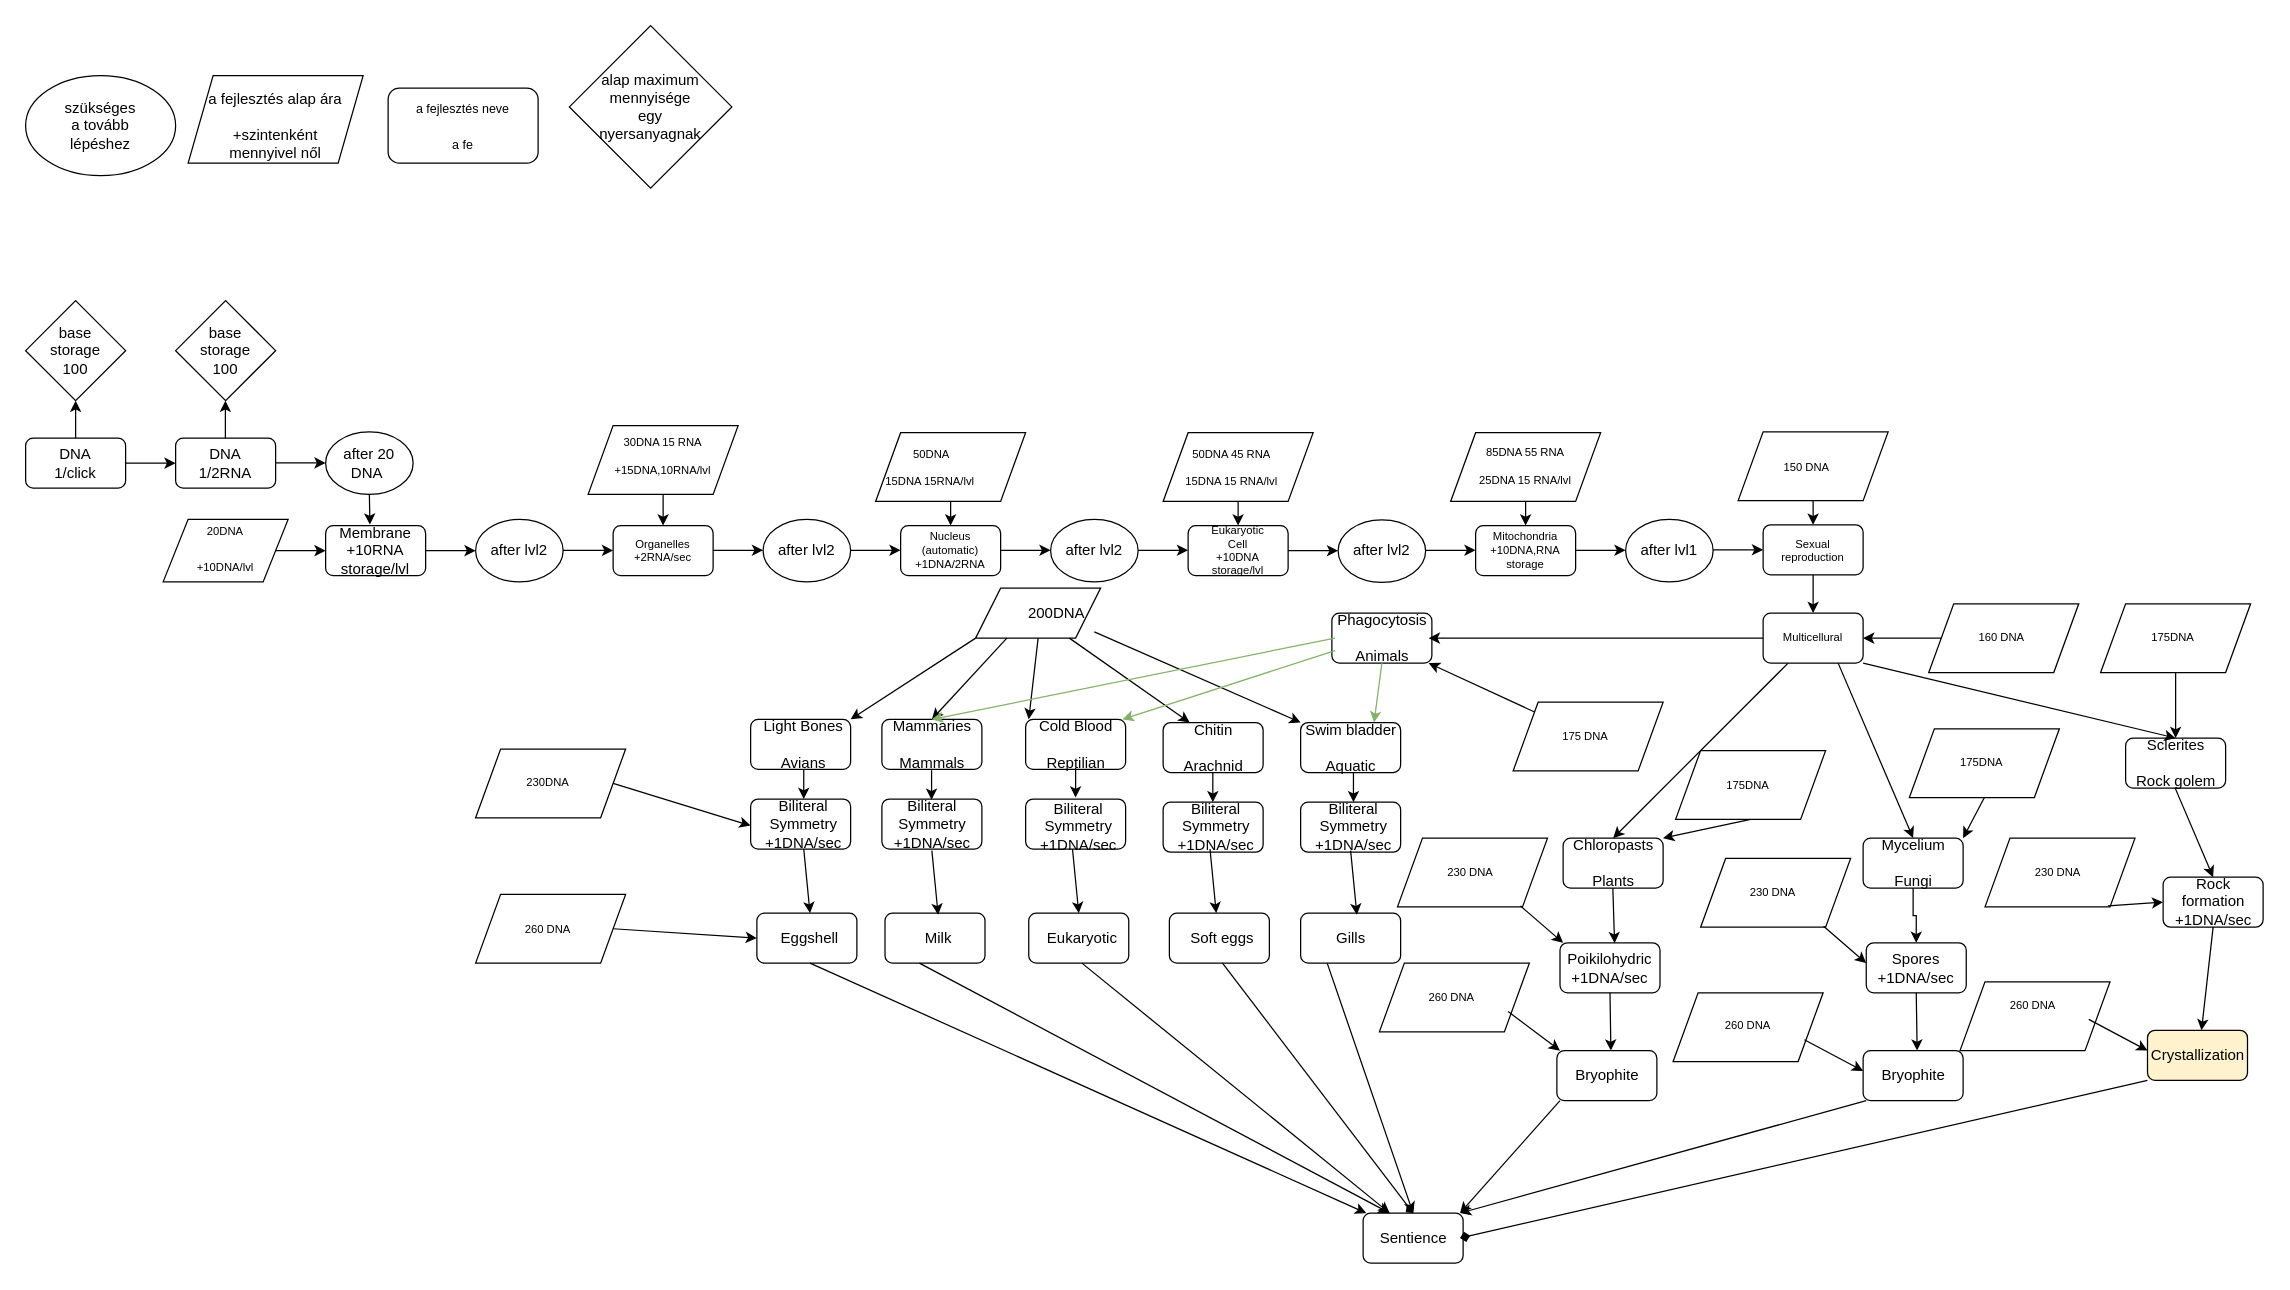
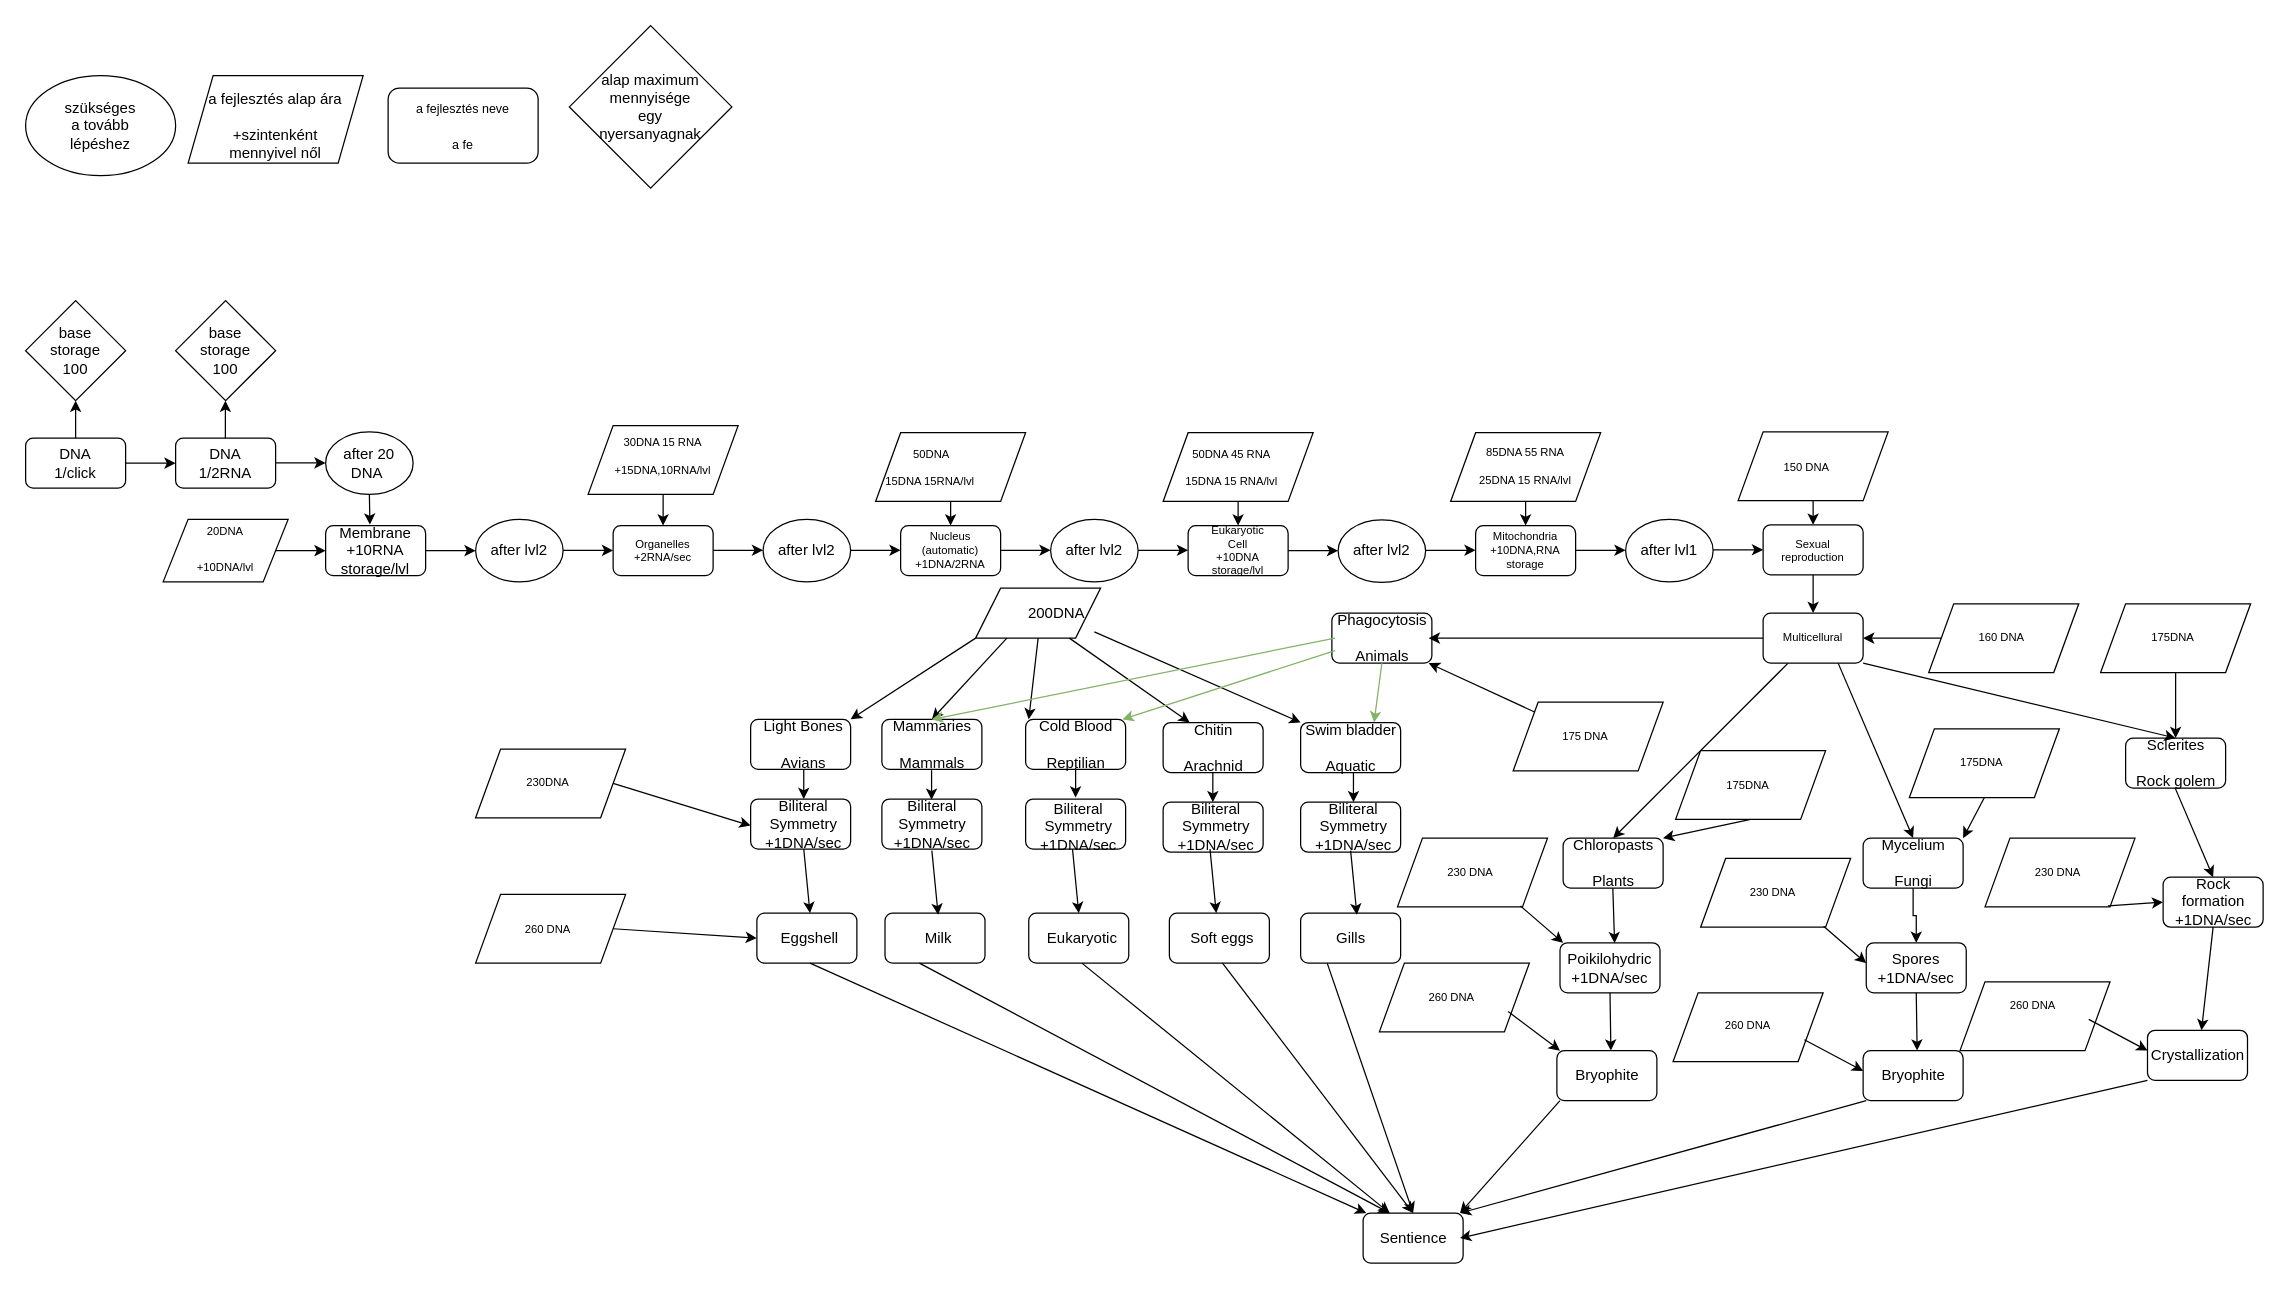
node "Crystallization": fillcolor #fff2cc -> #ffffff
edge "Soft eggs" -> "Sentience": arrowhead diamond -> classic
edge "Crystallization" -> "Sentience": arrowhead diamond -> classic
